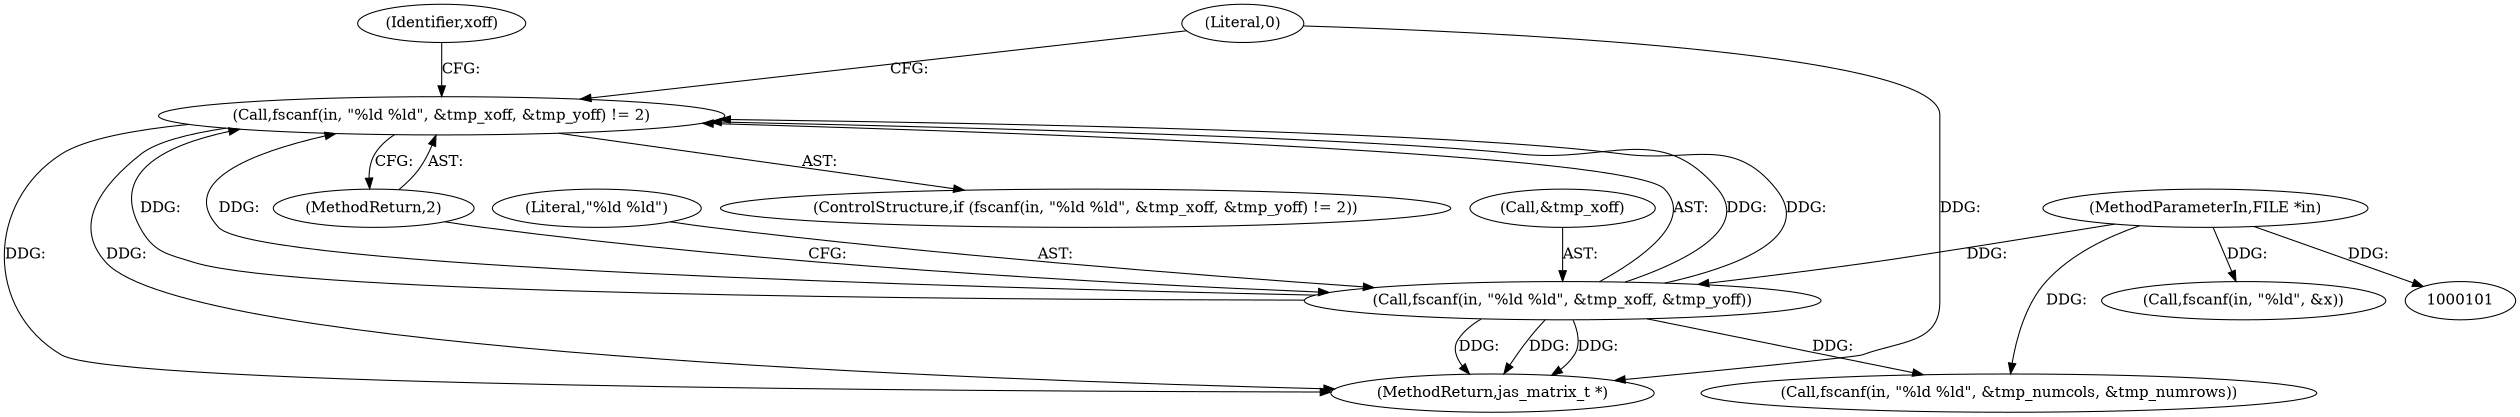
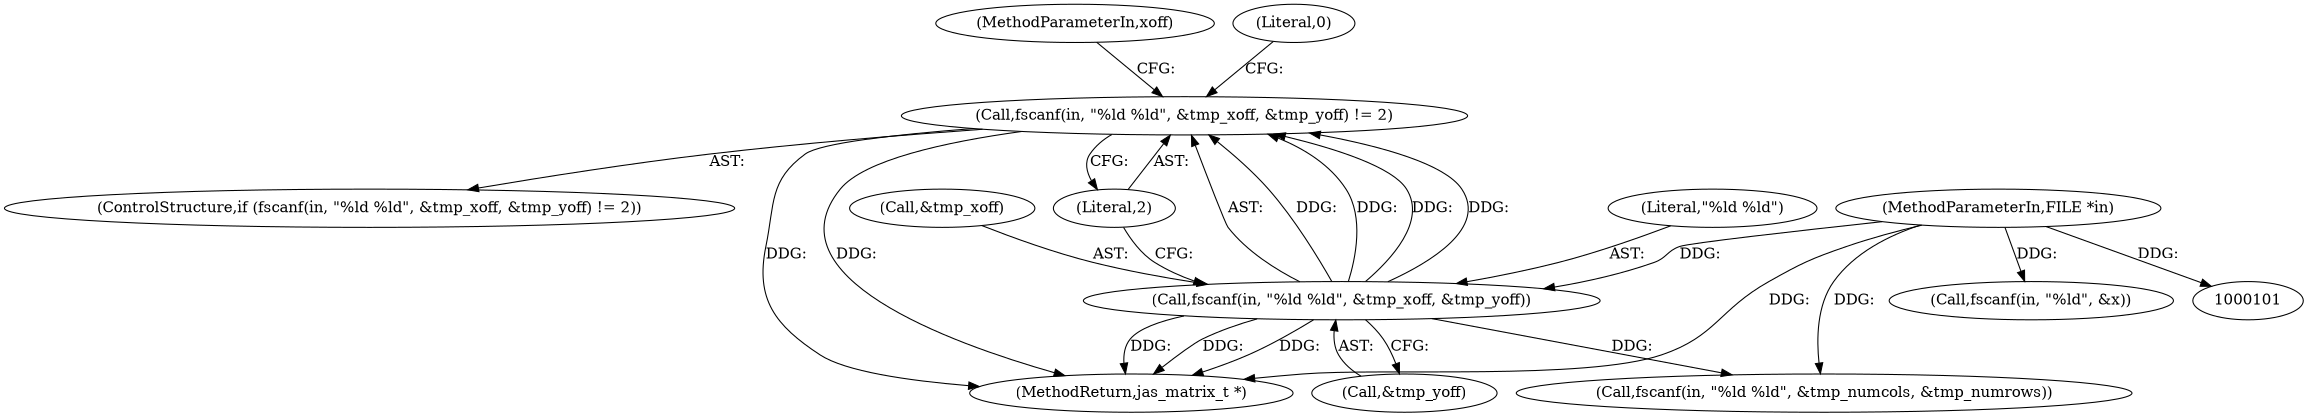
node "(Identifier,xoff)": label "(Identifier,xoff)" -> "(MethodParameterIn,xoff)"
edge "(Literal,0)" -> "(MethodReturn,jas_matrix_t *)": now "(MethodParameterIn,FILE *in)" -> "(MethodReturn,jas_matrix_t *)"
node "(MethodReturn,2)": label "(MethodReturn,2)" -> "(Literal,2)"
node "(Call,&tmp_yoff)": added
